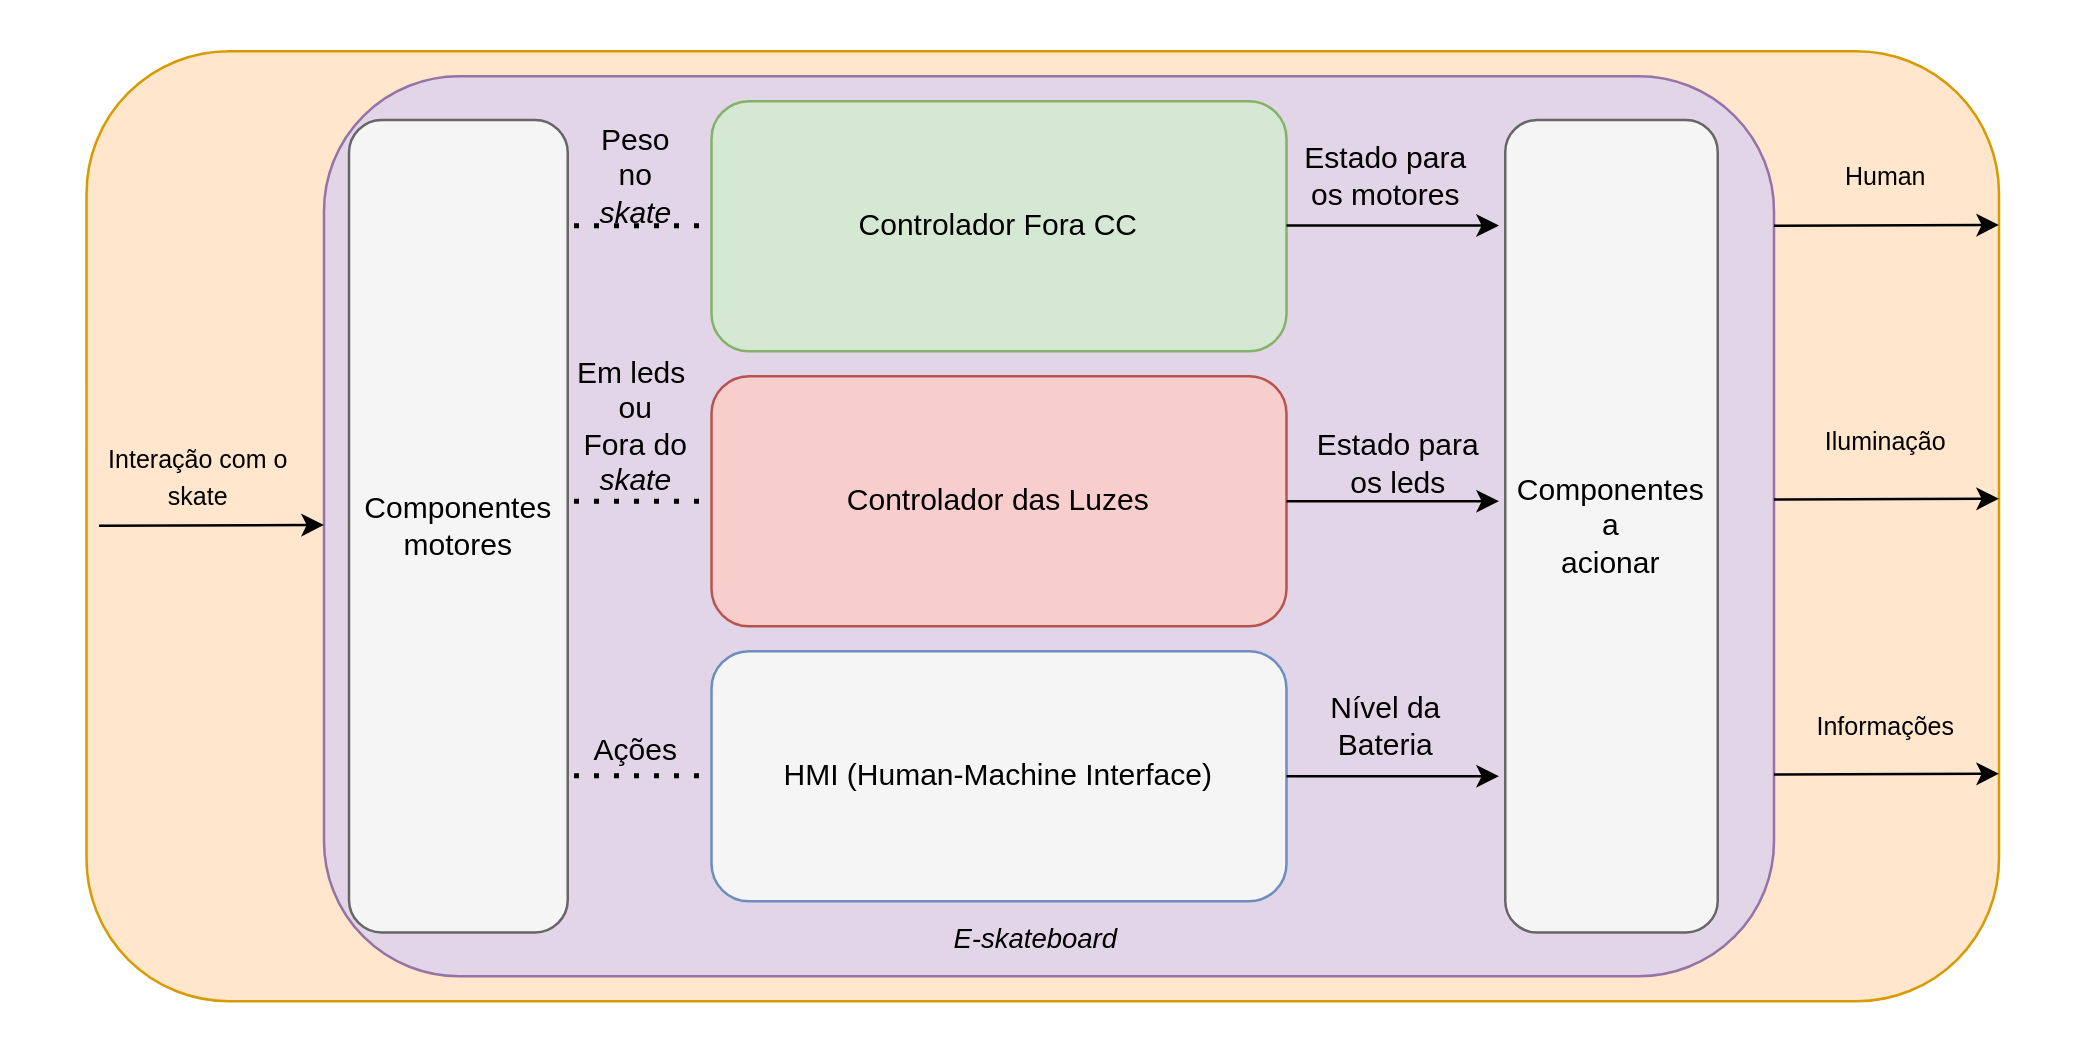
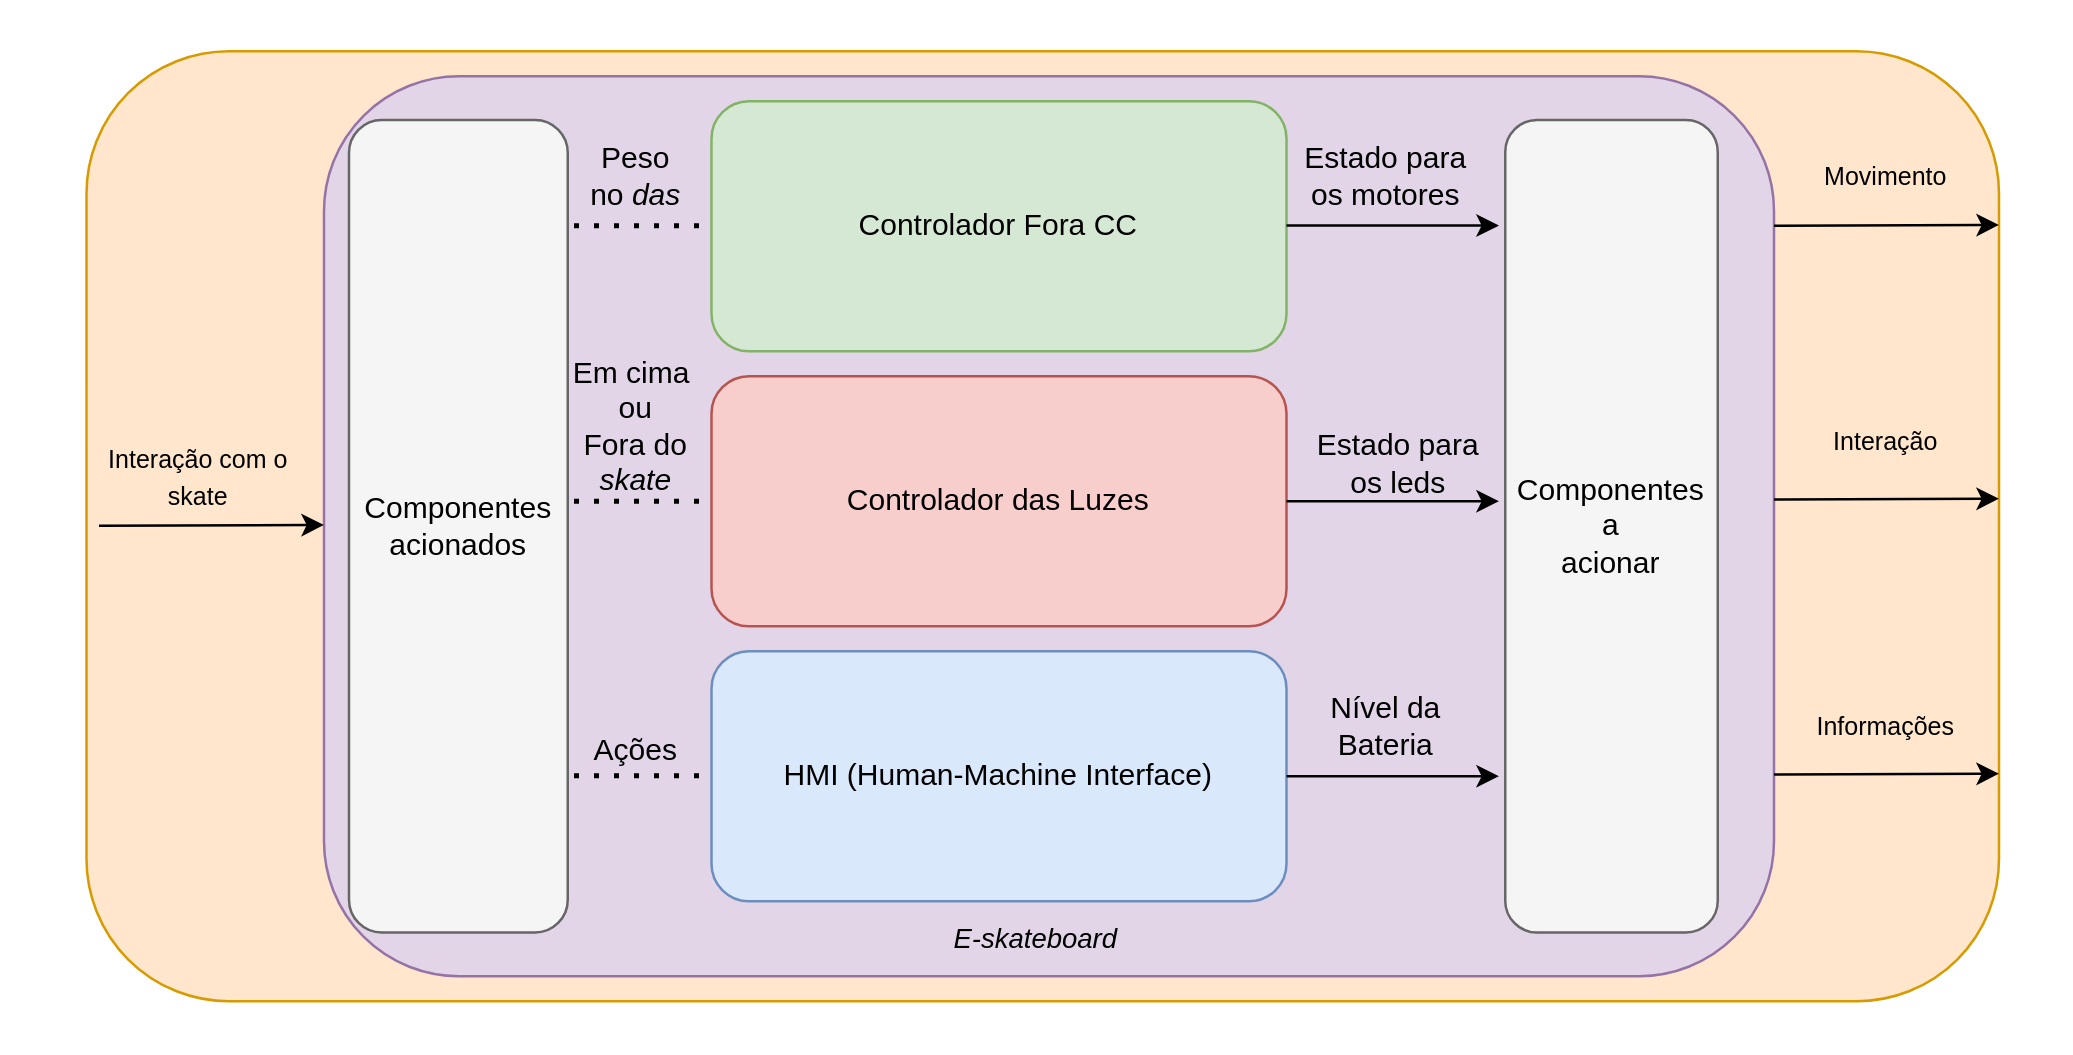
node "Peso no skate": label "Peso no skate" -> "Peso no das"
node "Human": label "Human" -> "Movimento"
node "Em leds ou Fora do skate": label "Em leds ou Fora do skate" -> "Em cima ou Fora do skate"
node "Iluminação": label "Iluminação" -> "Interação"
node "Componentes motores": label "Componentes motores" -> "Componentes acionados"
node "HMI (Human-Machine Interface)": fillcolor #f5f5f5 -> #dae8fc
